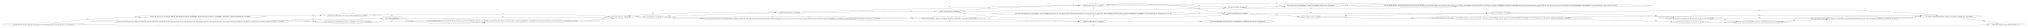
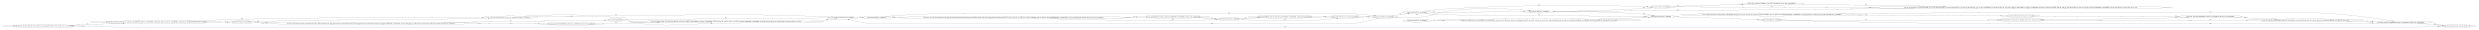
node "'cmp byte [ebx+0xaa], 0x0', 'je 0x804debf',": removed
node "'mov byte [ebx+0xa9], 0x1', 'mov esi, ebp', 'jmp 0x804dc8f',": added
node "'cmp byte [ebx+0xa8], 0x0', 'jne 0x804dd59',": added
node "'cmp byte [ebx+0xa6], 0x0', 'je 0x804ddc8',": added
